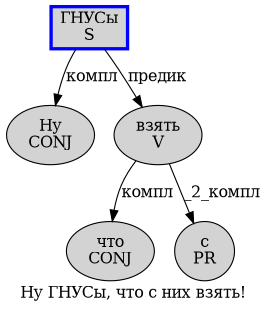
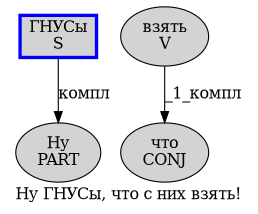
edge "ГНУСы S" -> "взять V": removed, label "предик"
node "Ну CONJ": label "Ну CONJ" -> "Ну PART"
edge "взять V" -> "что CONJ": label "компл" -> "_1_компл"
node "с PR": removed
